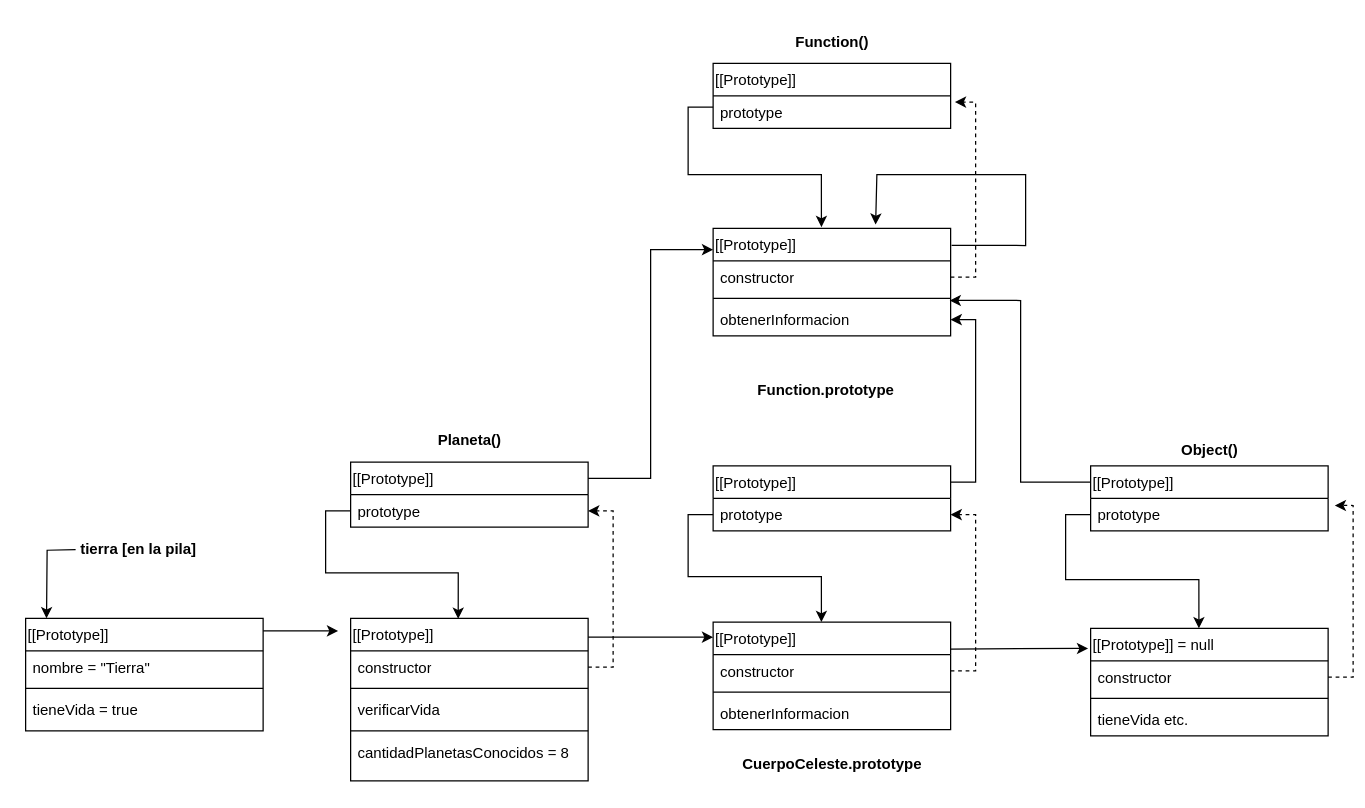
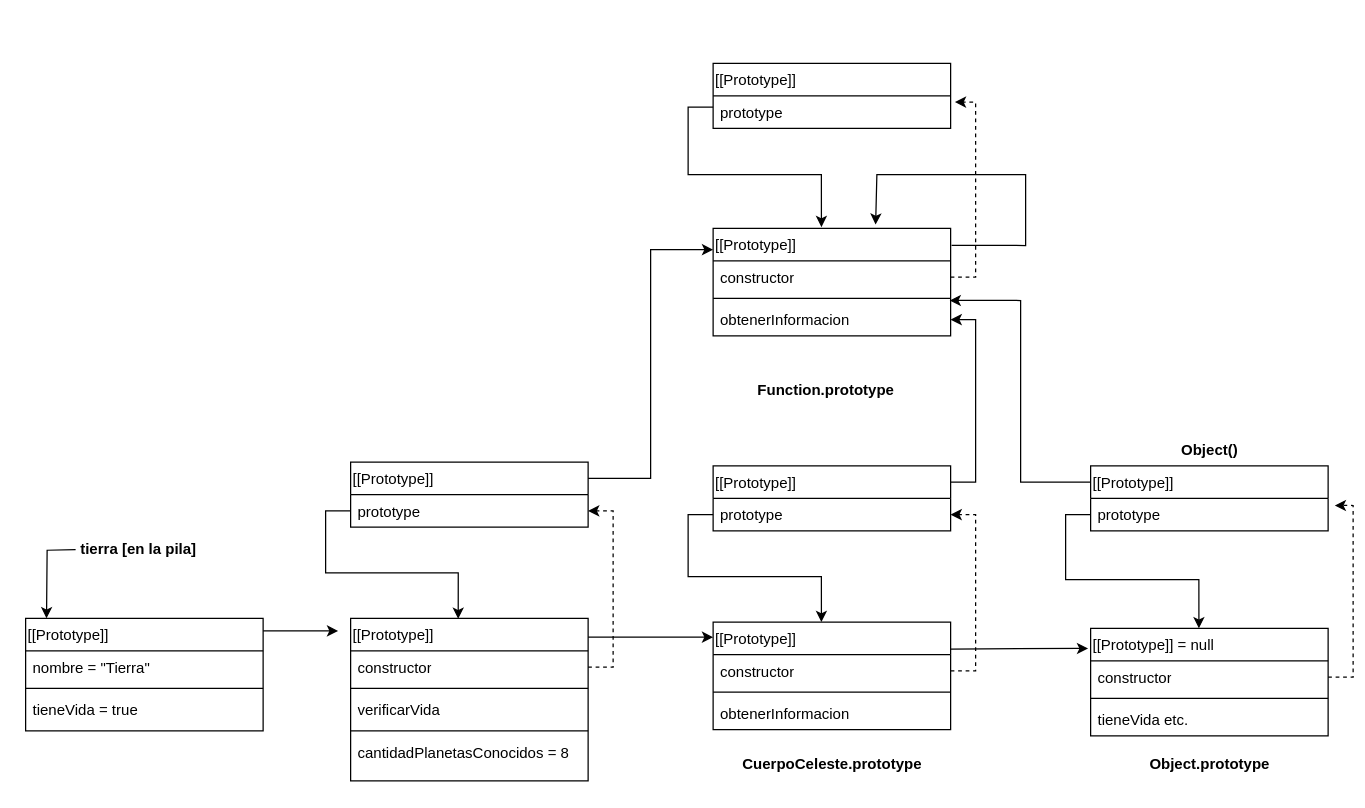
node "Function()": removed
node "Planeta()": removed
node "Object.prototype": added
